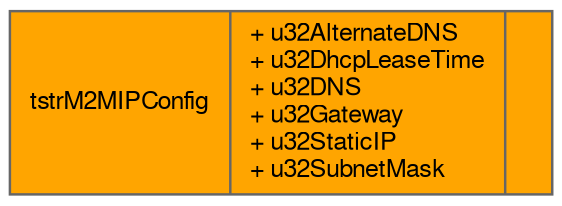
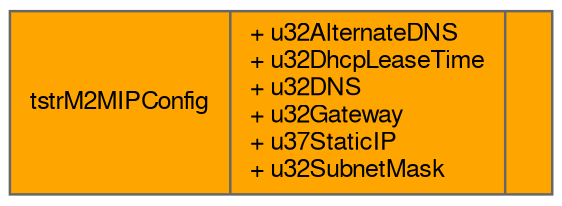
node "tstrM2MIPConfig": text "+ u32StaticIP" -> "+ u37StaticIP"
